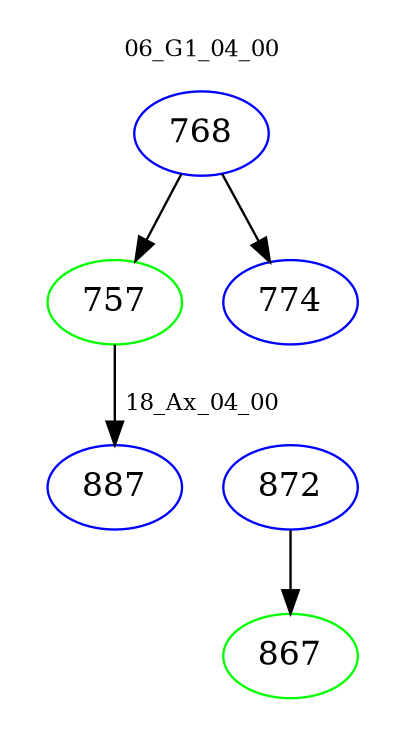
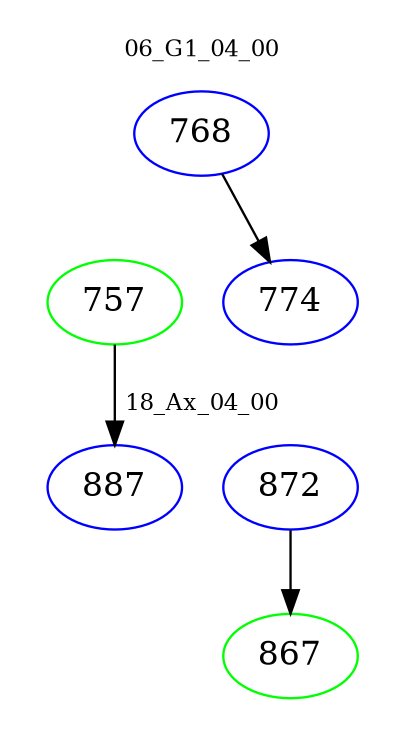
edge "768" -> "757": removed
